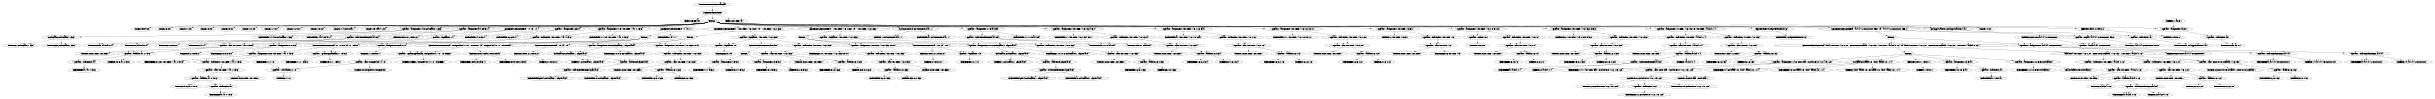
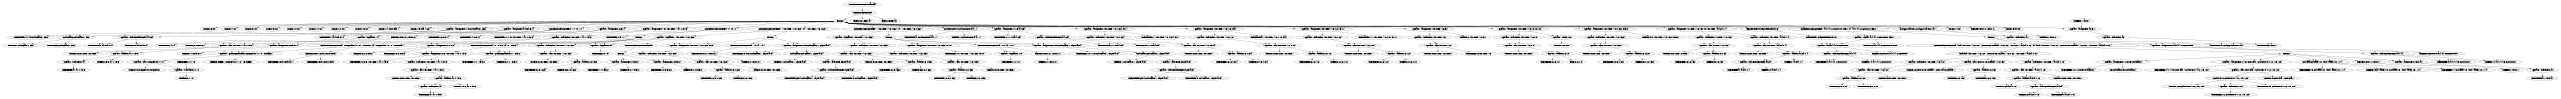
edge "(LITERAL,0x2000000,a1[147] & 0x2000000)" -> "(<operator>.and,a1[147] & 0x2000000)": reversed
node "(LITERAL,8,v6 + 8)": label "(LITERAL,8,v6 + 8)" -> "(BYTE,8,v6 + 8)"
node "(IDENTIFIER,v13,v13 = *a1)": removed
